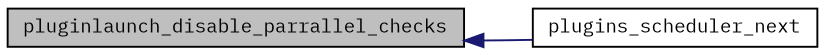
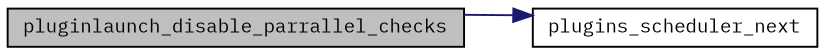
edge "plugins_scheduler_next" -> "pluginlaunch_disable_parrallel_checks": reversed
